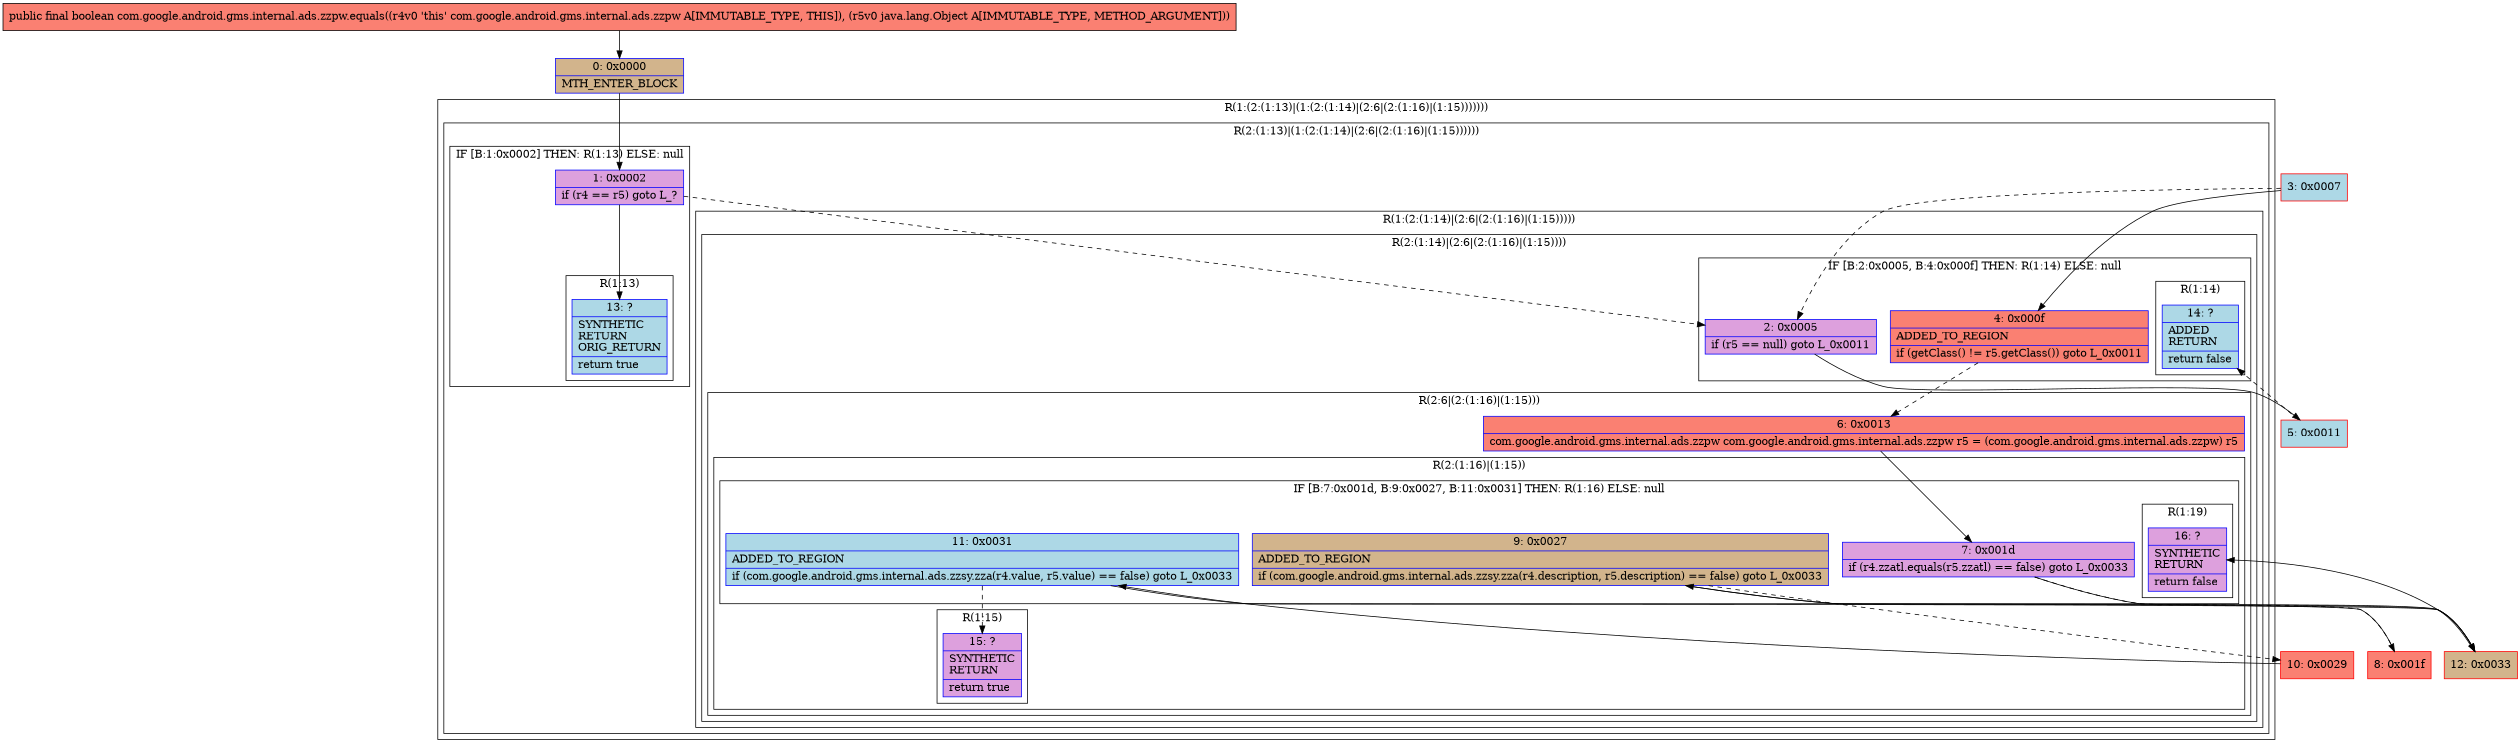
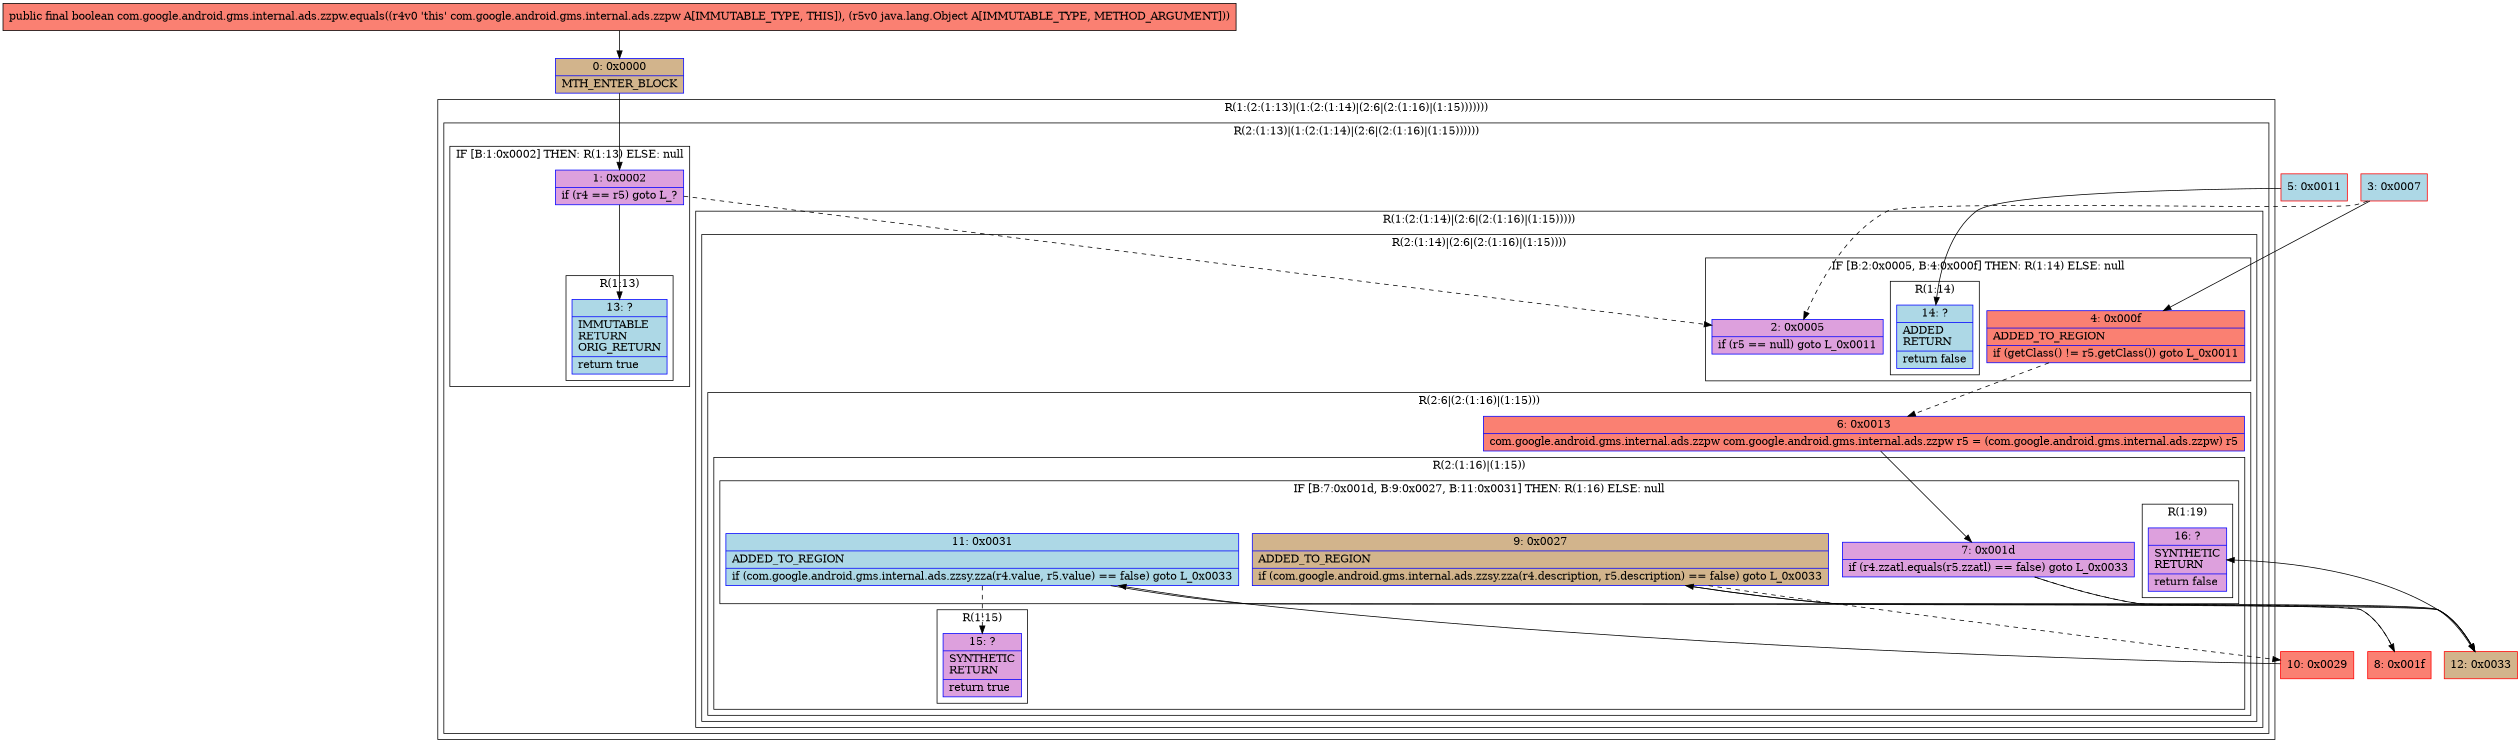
node "13: ?": text "SYNTHETIC" -> "IMMUTABLE"
edge "2: 0x0005" -> "5: 0x0011": removed
edge "5: 0x0011" -> "14: ?": style dashed -> solid
